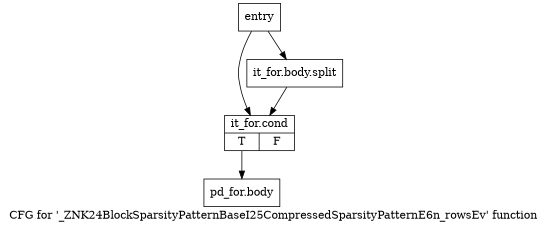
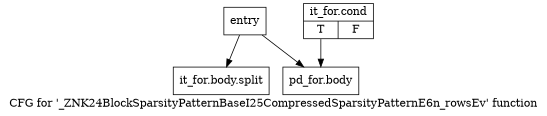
edge "entry" -> "it_for.cond": now "entry" -> "pd_for.body"
edge "it_for.body.split" -> "it_for.cond": removed
